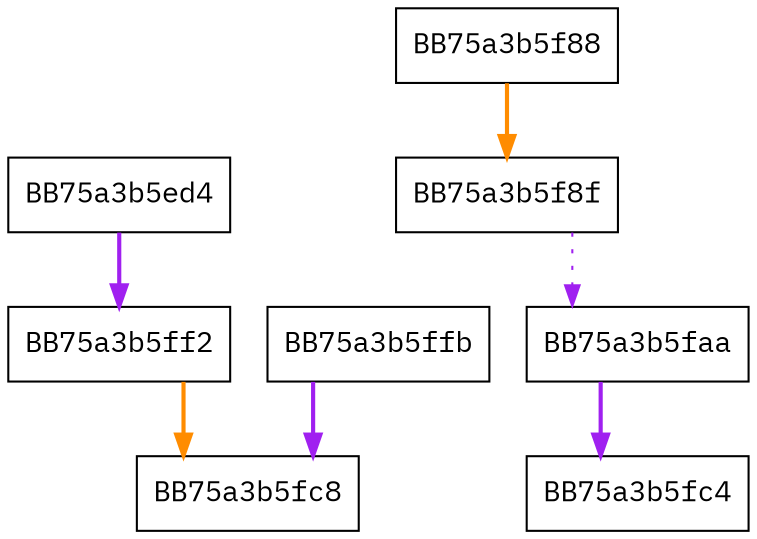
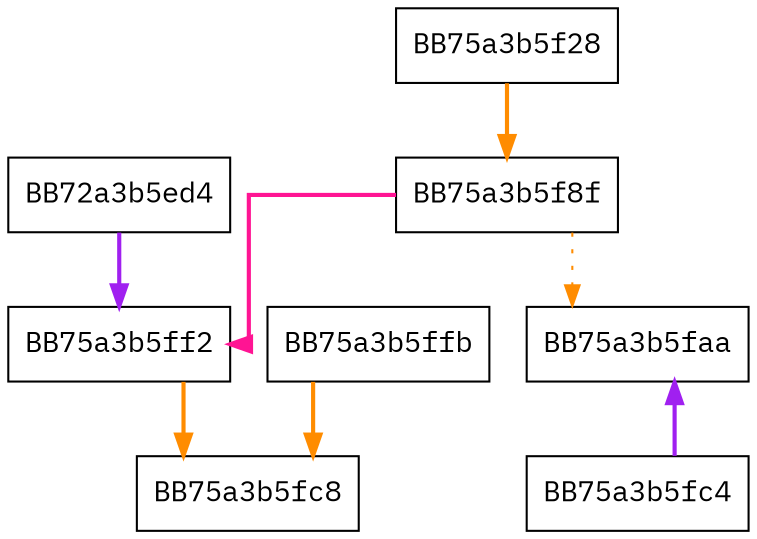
node "BB75a3b5f88": label "BB75a3b5f88" -> "BB75a3b5f28"
node "BB75a3b5ed4": label "BB75a3b5ed4" -> "BB72a3b5ed4"
edge "BB75a3b5f8f" -> "BB75a3b5ff2": added
edge "BB75a3b5f8f" -> "BB75a3b5faa": color purple -> darkorange
edge "BB75a3b5ffb" -> "BB75a3b5fc8": color purple -> darkorange
edge "BB75a3b5faa" -> "BB75a3b5fc4": reversed
